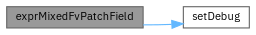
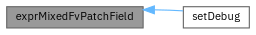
edge "exprMixedFvPatchField" -> "setDebug": reversed
